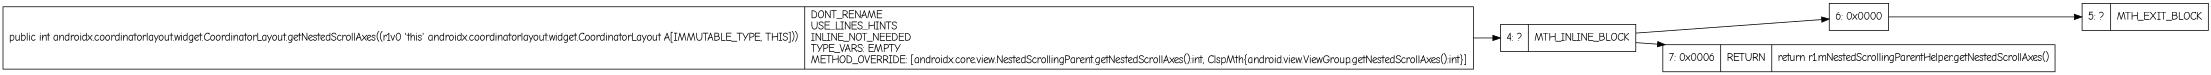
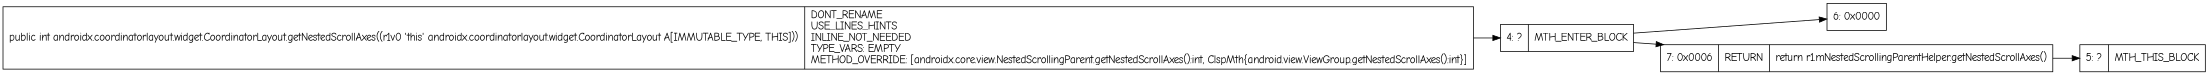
edge "6: 0x0000" -> "5: ?": now "7: 0x0006" -> "5: ?"
node "5: ?": text "MTH_EXIT_BLOCK" -> "MTH_THIS_BLOCK"
node "4: ?": text "MTH_INLINE_BLOCK" -> "MTH_ENTER_BLOCK"
